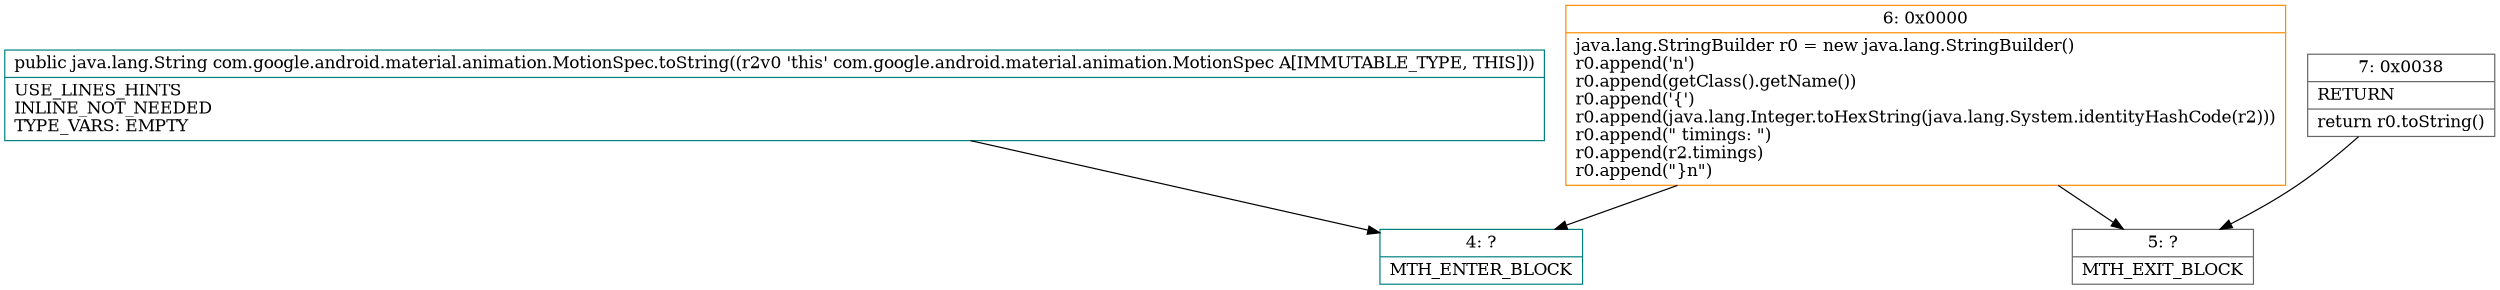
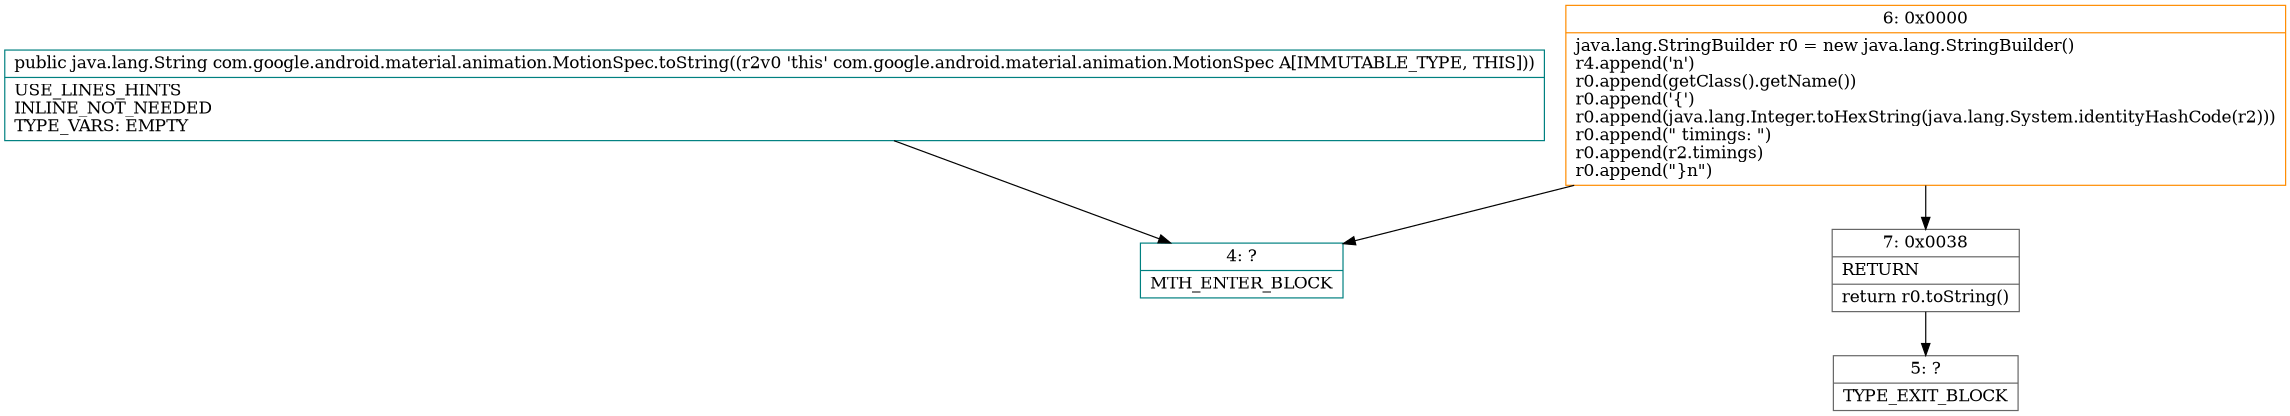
node "6: 0x0000": text "r0.append('n')" -> "r4.append('n')"
edge "6: 0x0000" -> "5: ?": now "6: 0x0000" -> "7: 0x0038"
node "5: ?": text "MTH_EXIT_BLOCK" -> "TYPE_EXIT_BLOCK"
